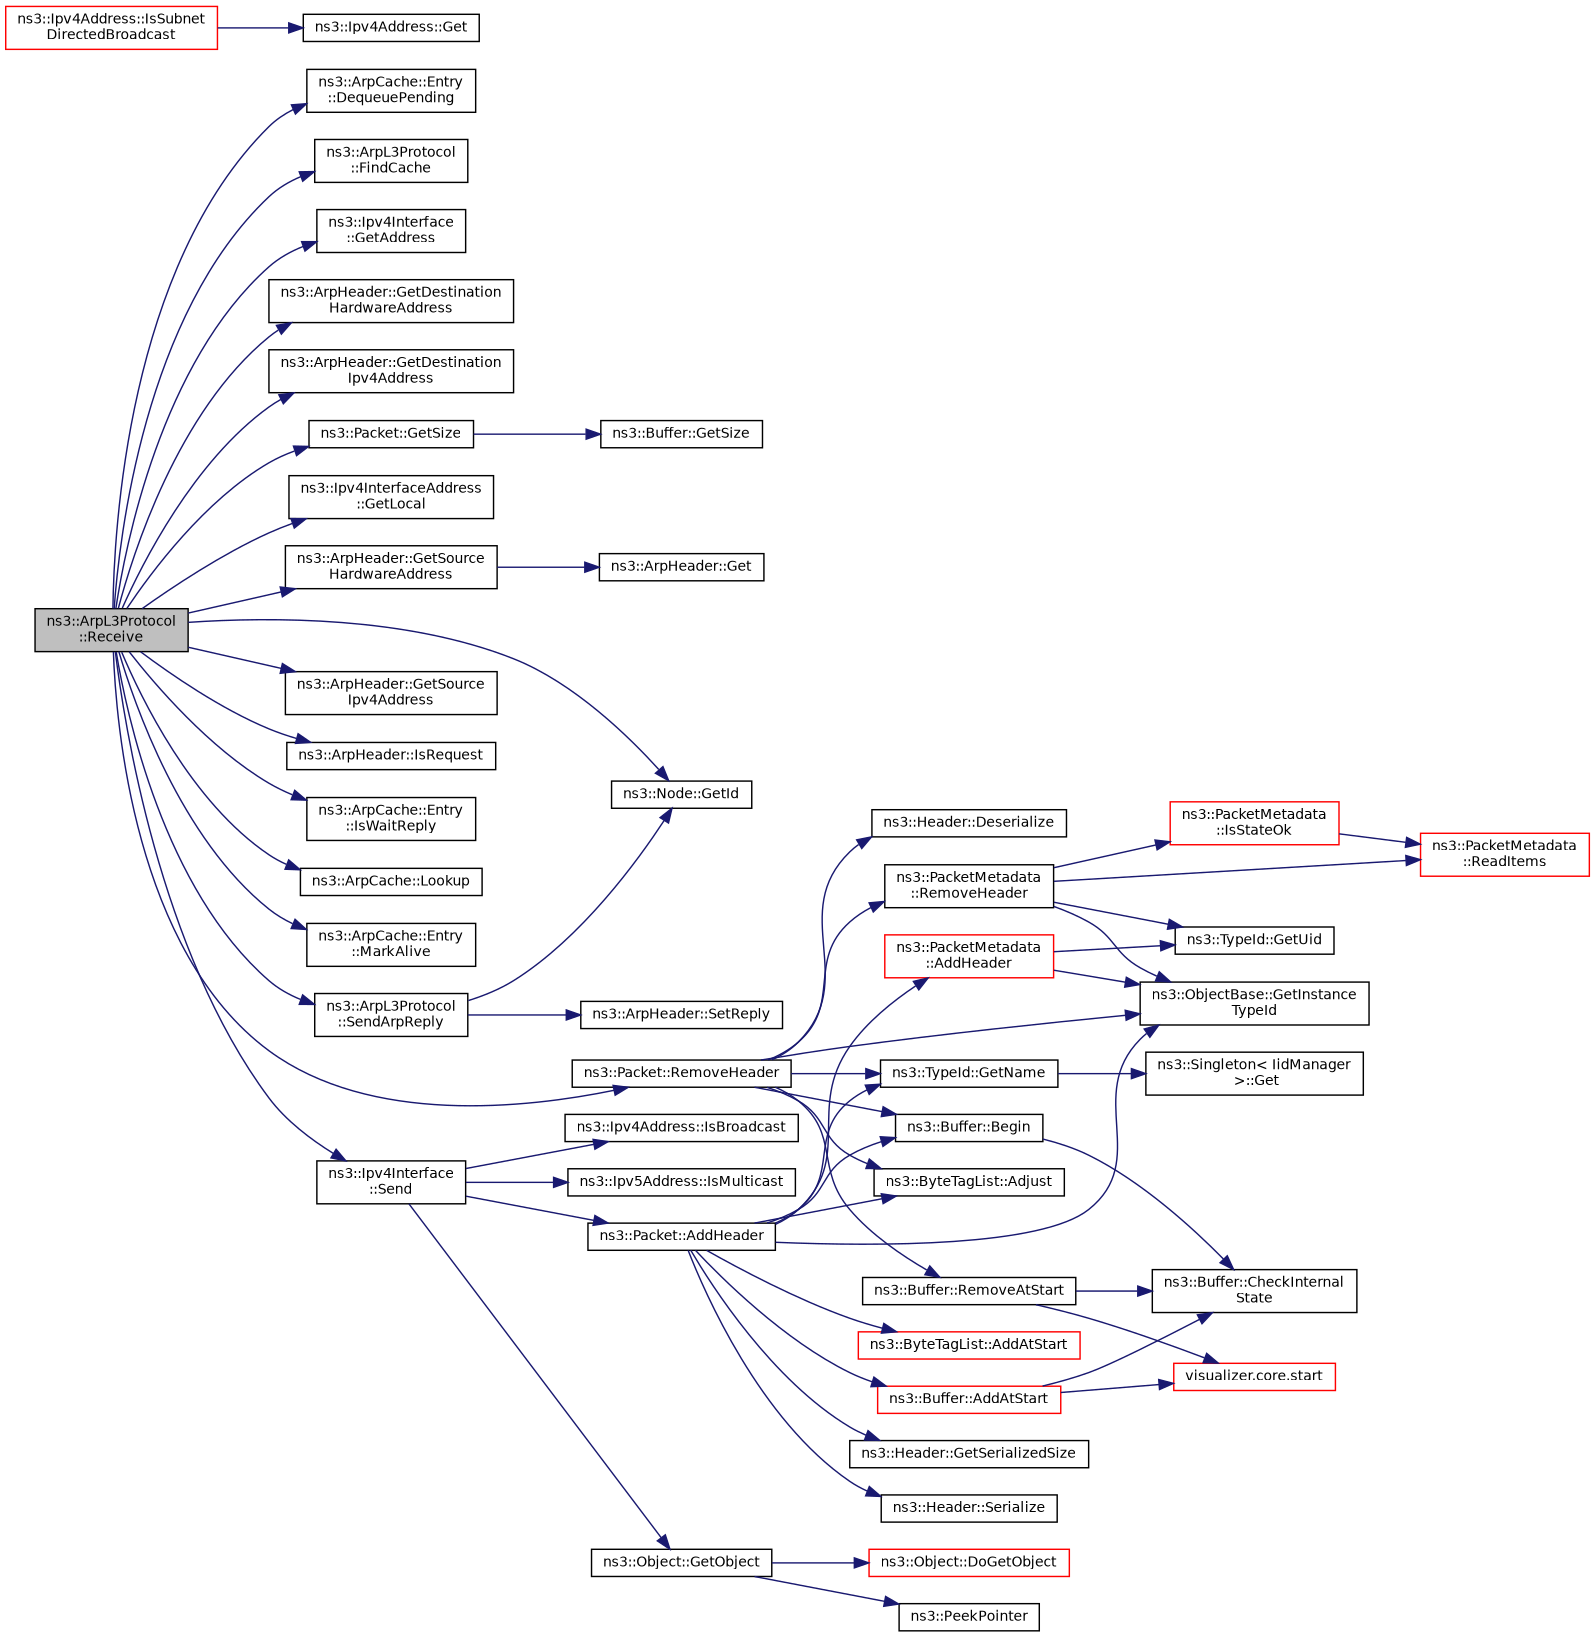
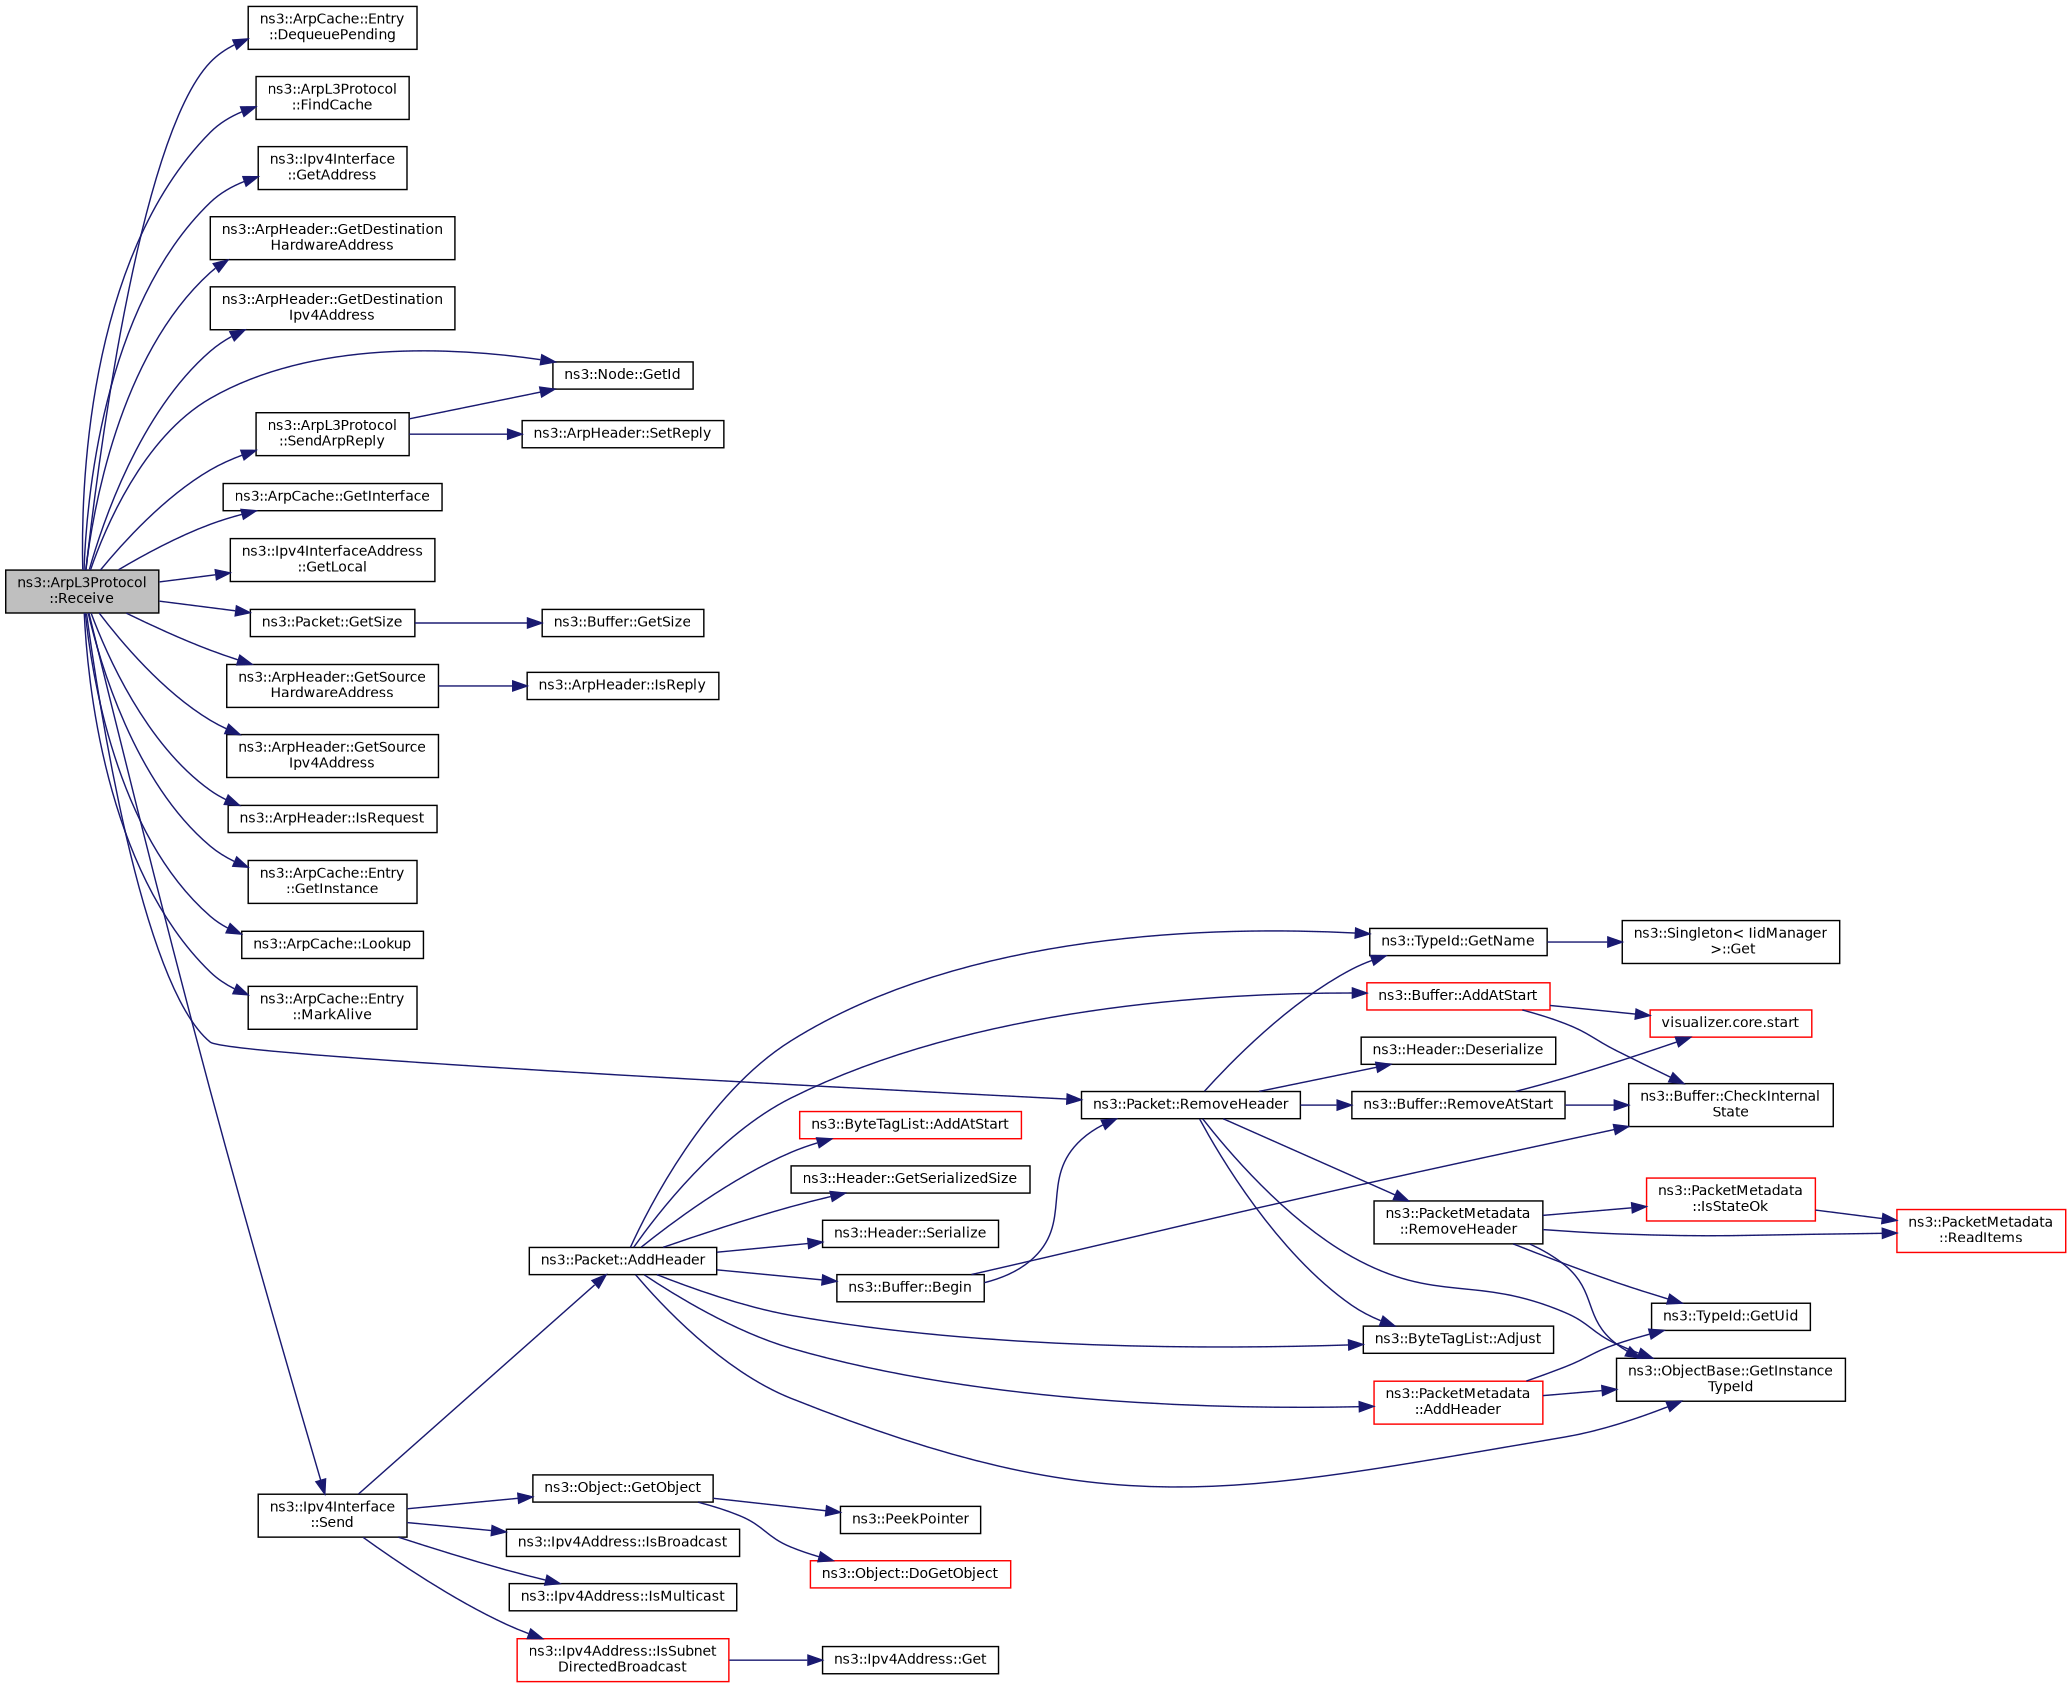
node "ns3::ArpCache::GetInterface": added
node "ns3::ArpHeader::Get": label "ns3::ArpHeader::Get" -> "ns3::ArpHeader::IsReply"
node "ns3::ArpCache::Entry ::IsWaitReply": label "ns3::ArpCache::Entry ::IsWaitReply" -> "ns3::ArpCache::Entry ::GetInstance"
edge "ns3::Packet::RemoveHeader" -> "ns3::Buffer::Begin": reversed
node "ns3::Ipv5Address::IsMulticast": label "ns3::Ipv5Address::IsMulticast" -> "ns3::Ipv4Address::IsMulticast"
edge "ns3::Ipv4Interface ::Send" -> "ns3::Ipv4Address::IsSubnet DirectedBroadcast": added
